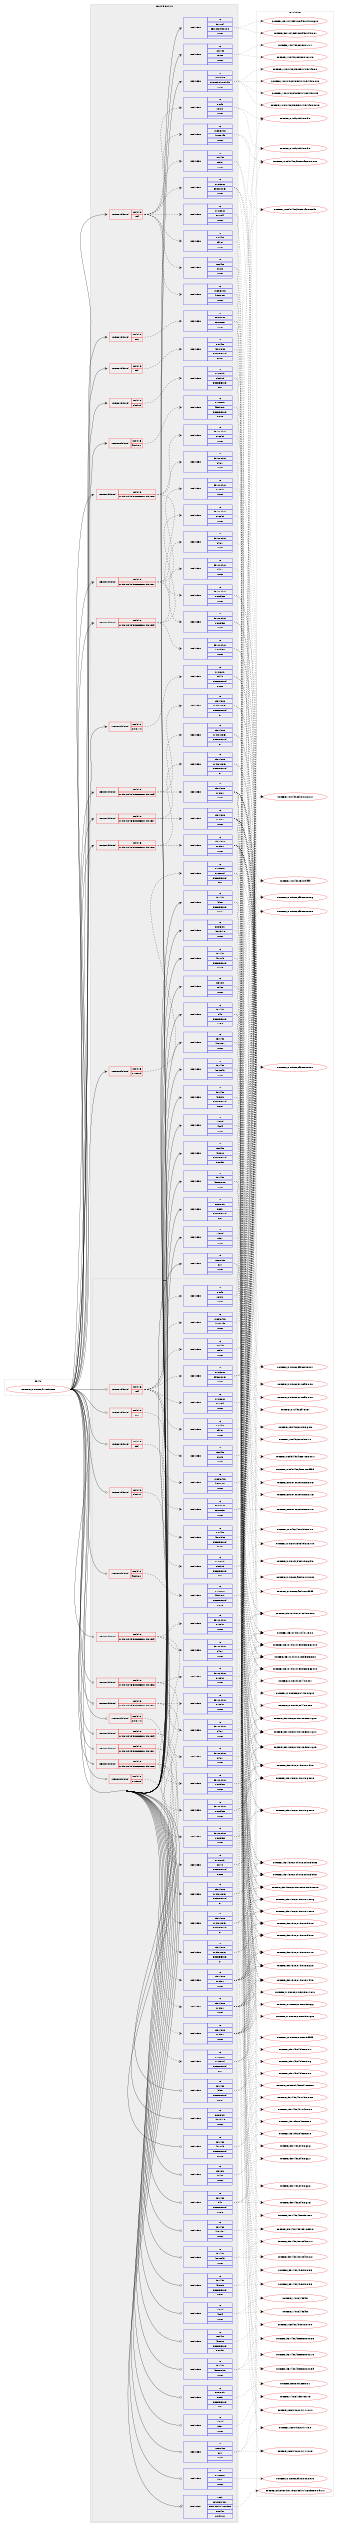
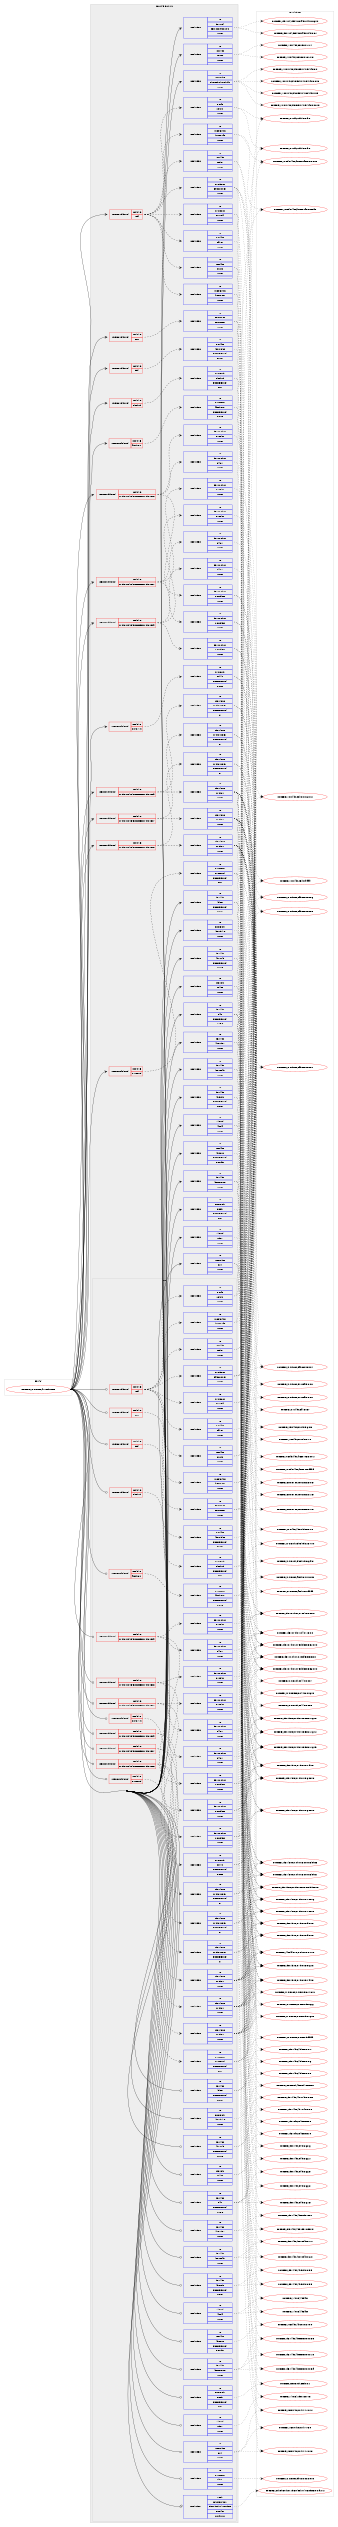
node "portage://dev-lang/python-3.8.7-r1": label "portage://dev-lang/python-3.8.7-r1" -> "portage://libelf-lang/python-3.8.7-r1"
node "portage://dev-libs/glib-2.66.3": added
